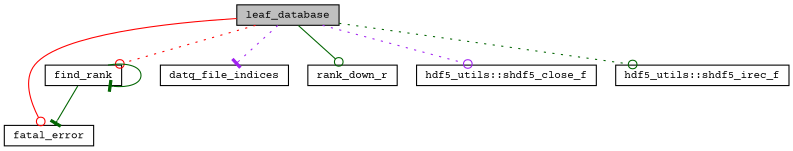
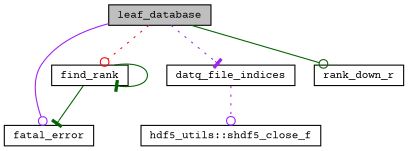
edge "leaf_database" -> "fatal_error": color red -> purple
edge "leaf_database" -> "hdf5_utils::shdf5_close_f": now "datq_file_indices" -> "hdf5_utils::shdf5_close_f"
node "hdf5_utils::shdf5_irec_f": removed
